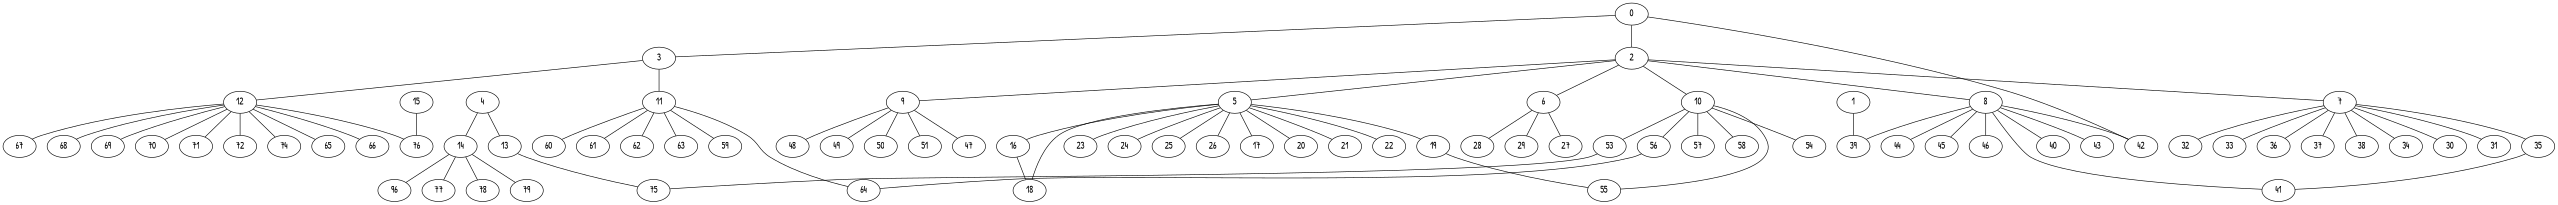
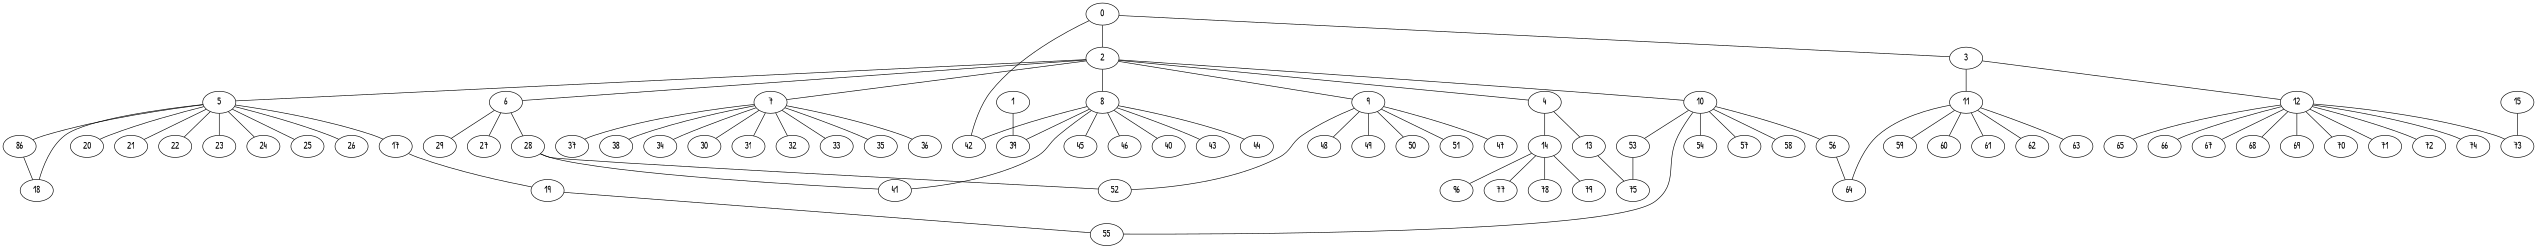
edge "2" -- "4": added
edge "5" -- "19": now "17" -- "19"
node "76": label "76" -> "73"
node "16": label "16" -> "86"
edge "35" -- "41": now "28" -- "41"
node "52": added
